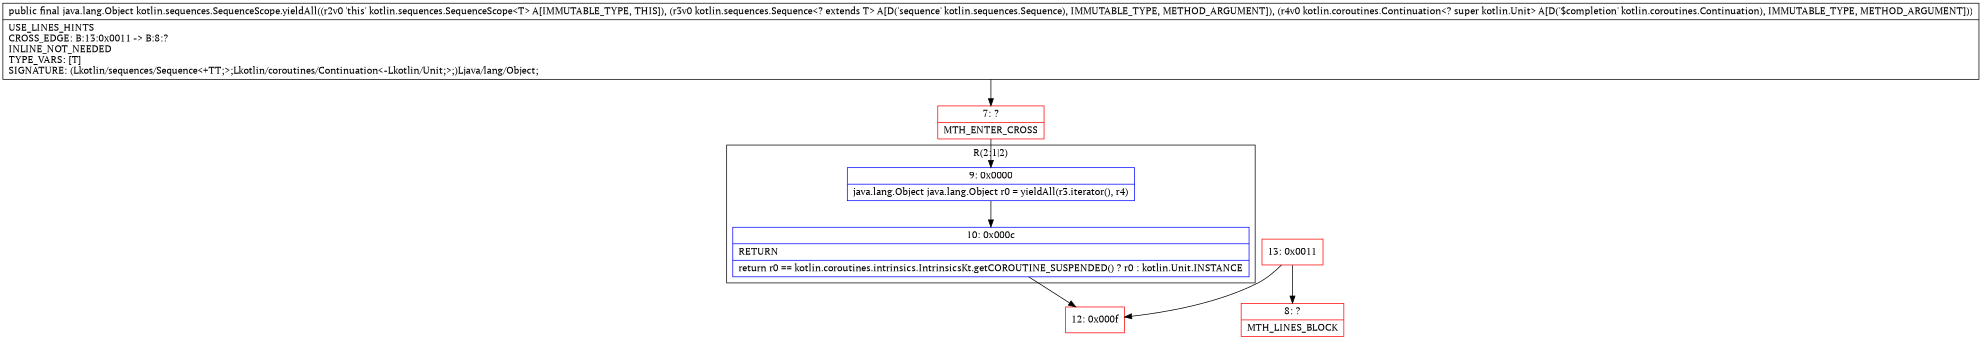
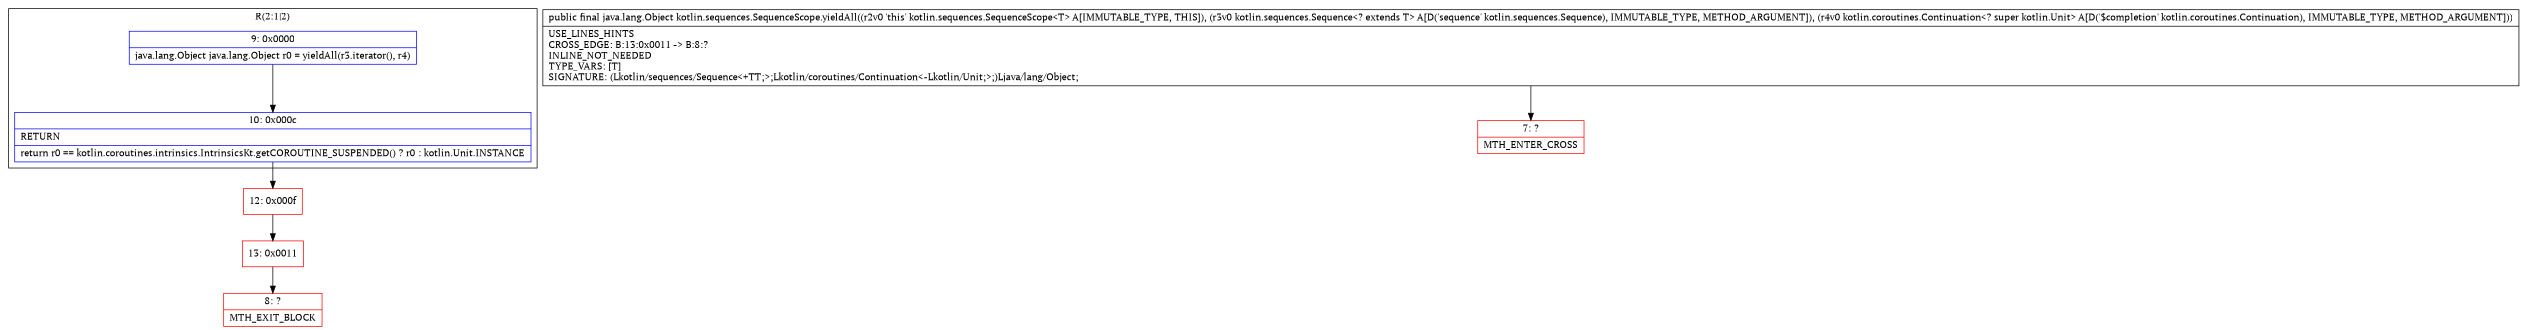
edge "7: ?" -> "9: 0x0000": removed
edge "13: 0x0011" -> "12: 0x000f": reversed
node "8: ?": text "MTH_LINES_BLOCK" -> "MTH_EXIT_BLOCK"
